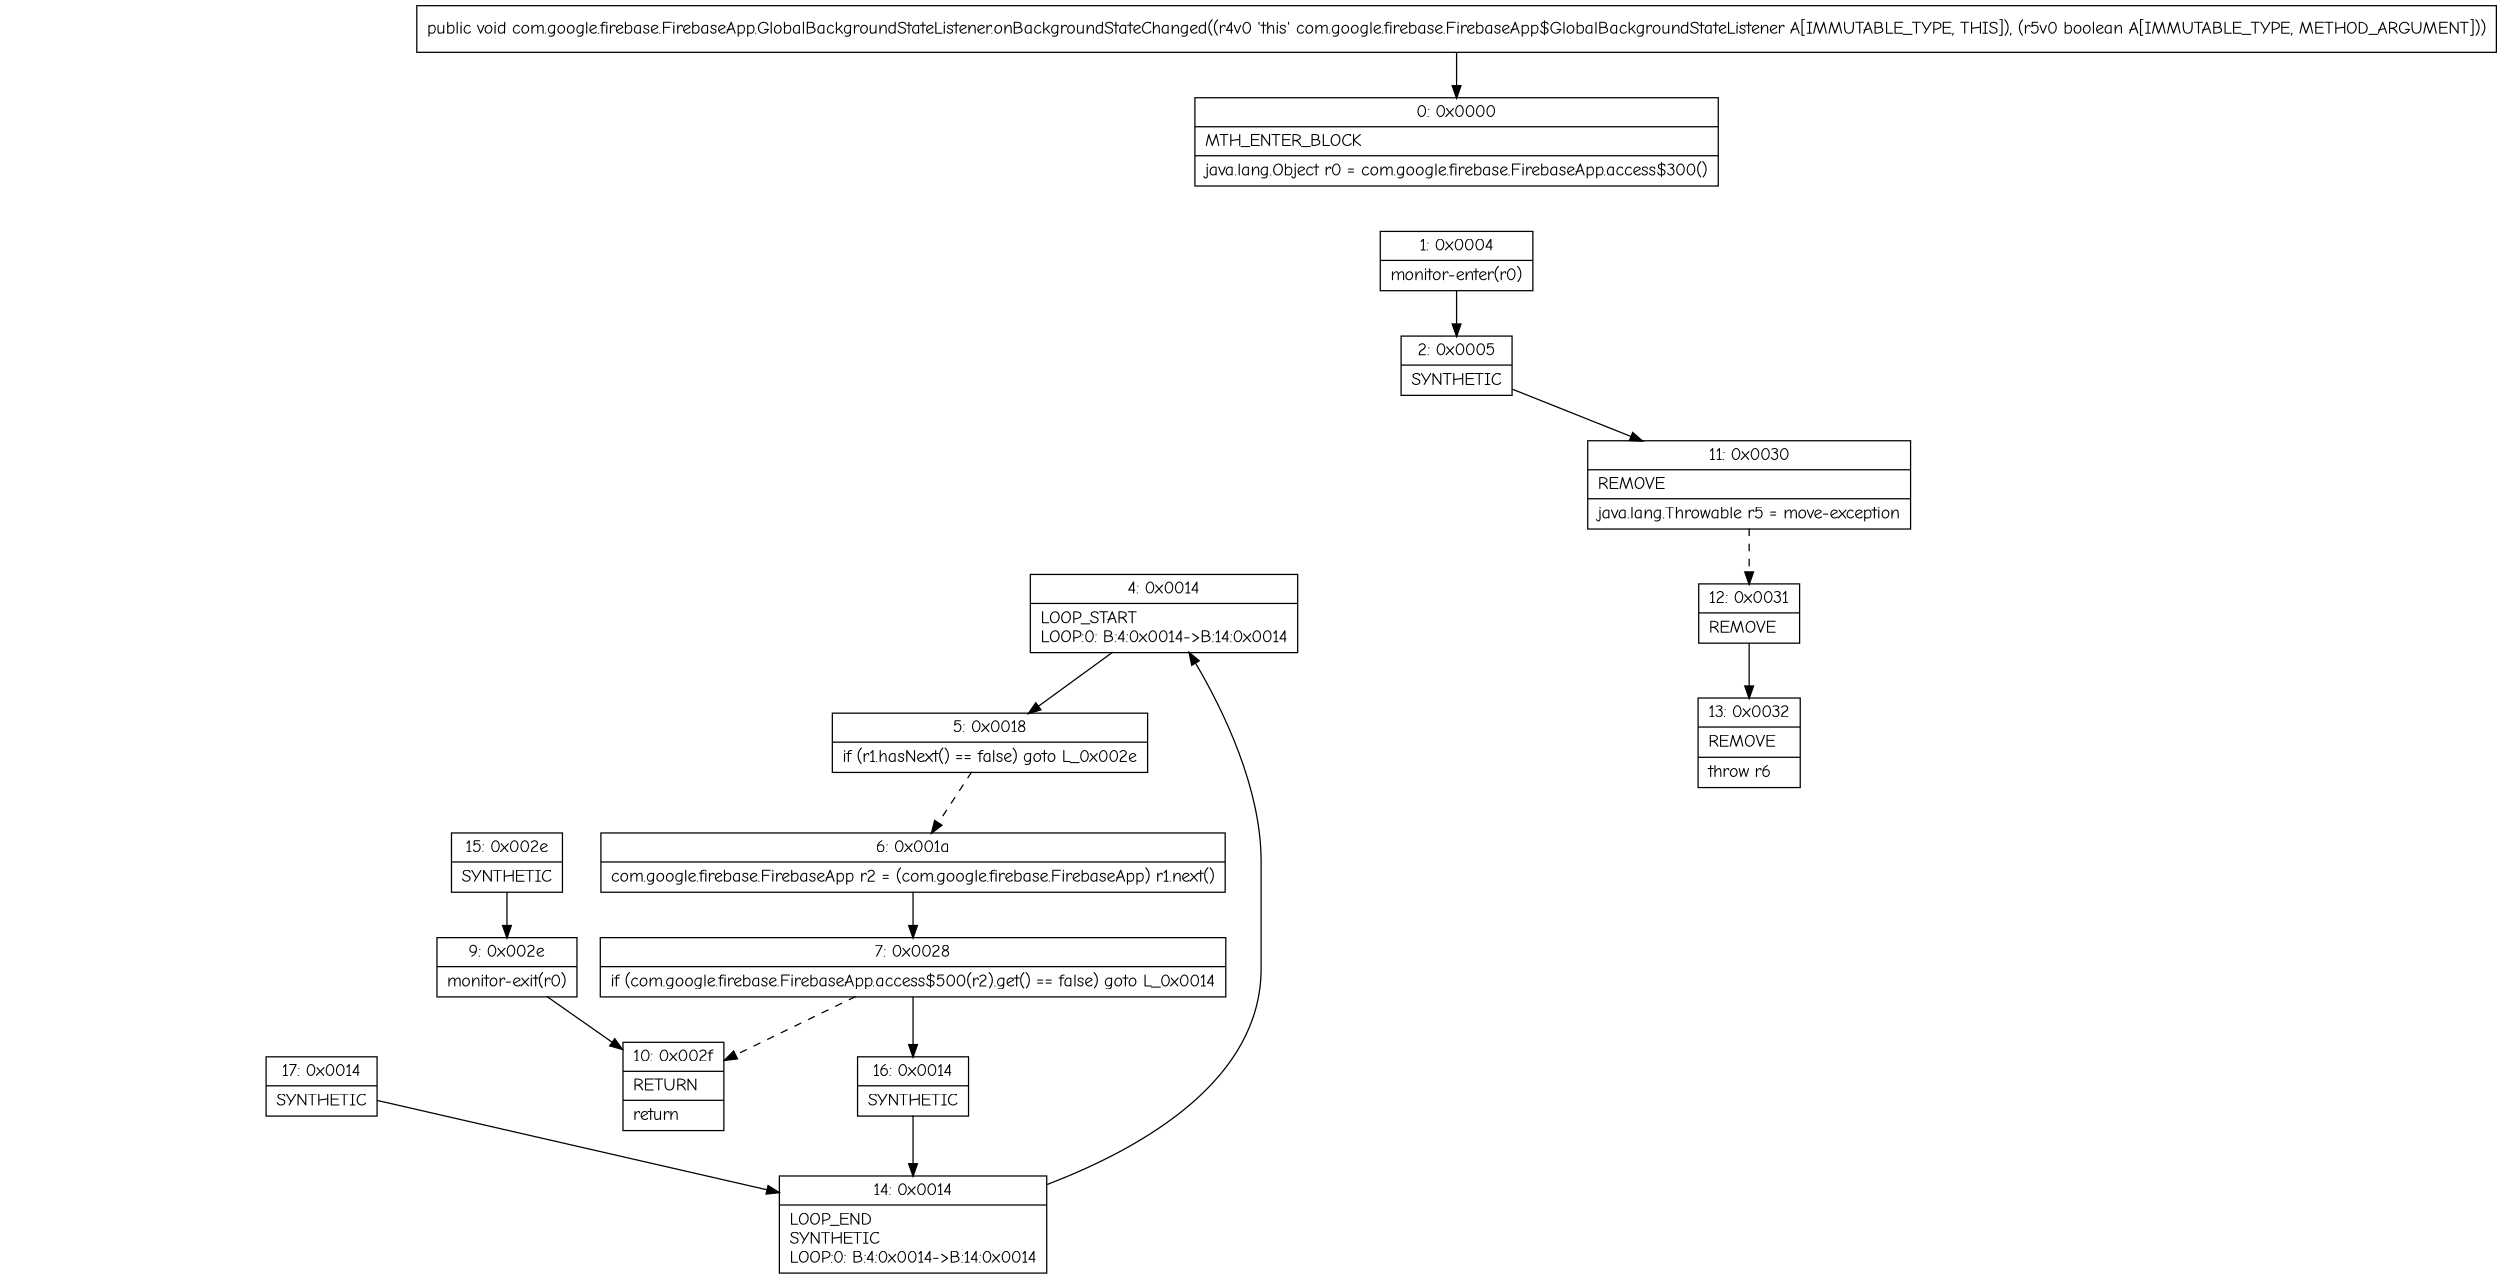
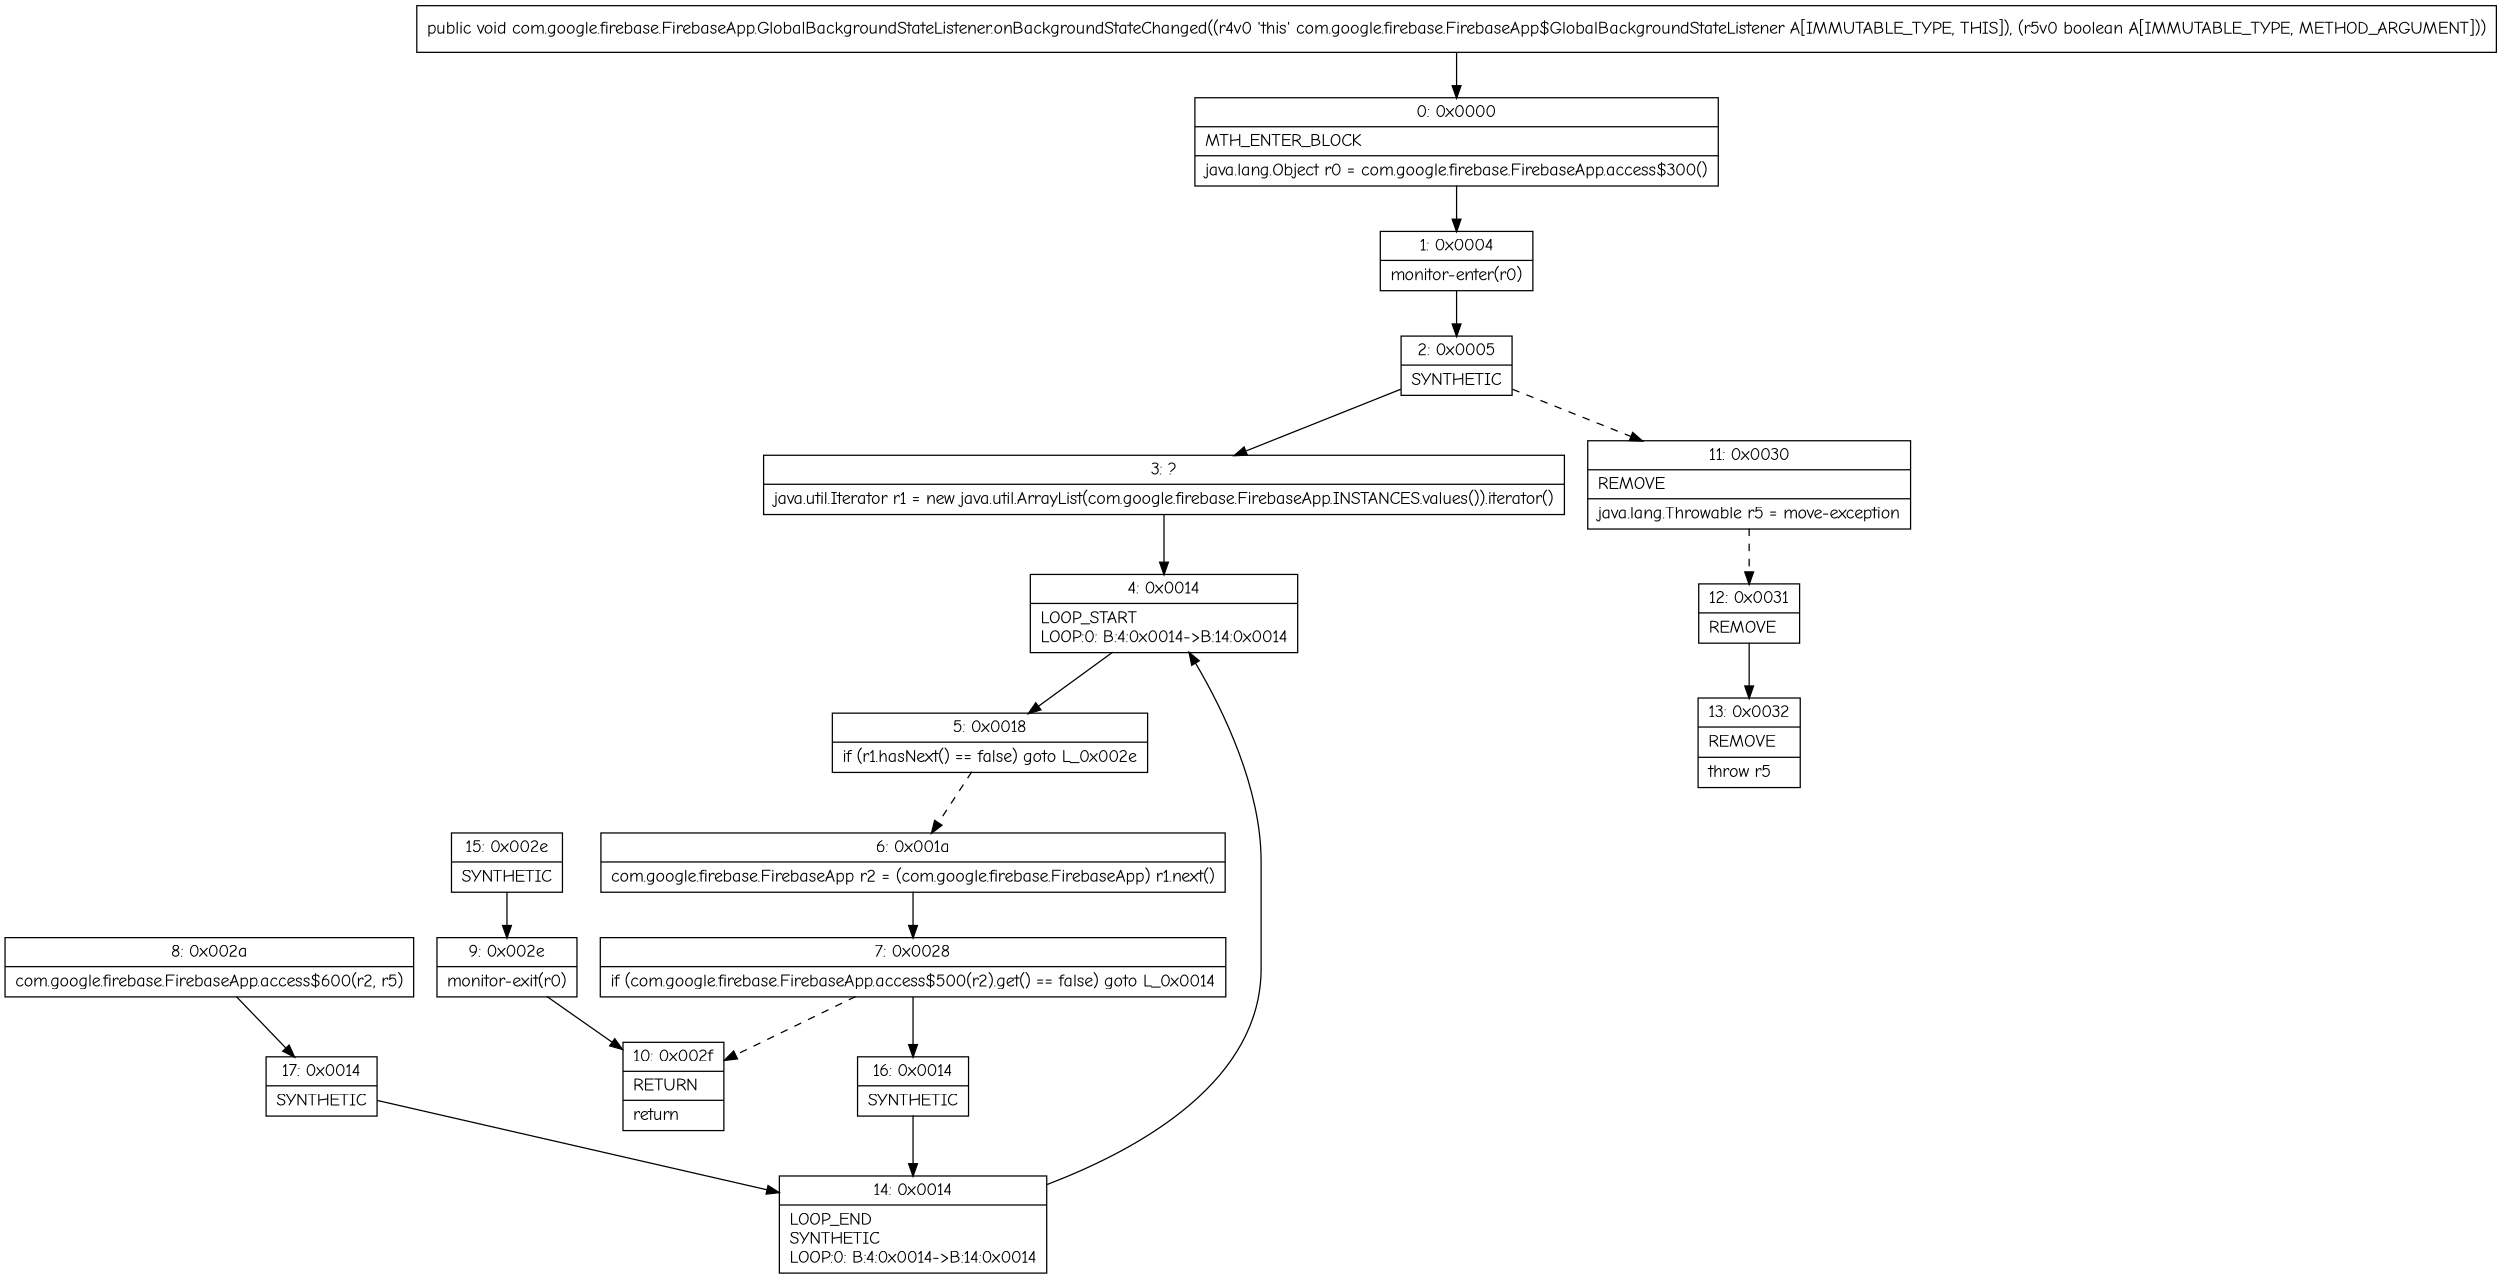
edge "0: 0x0000" -> "1: 0x0004": added
edge "2: 0x0005" -> "11: 0x0030": style solid -> dashed
node "3: ?": added
node "13: 0x0032": text "throw r6" -> "throw r5"
node "8: 0x002a": added
